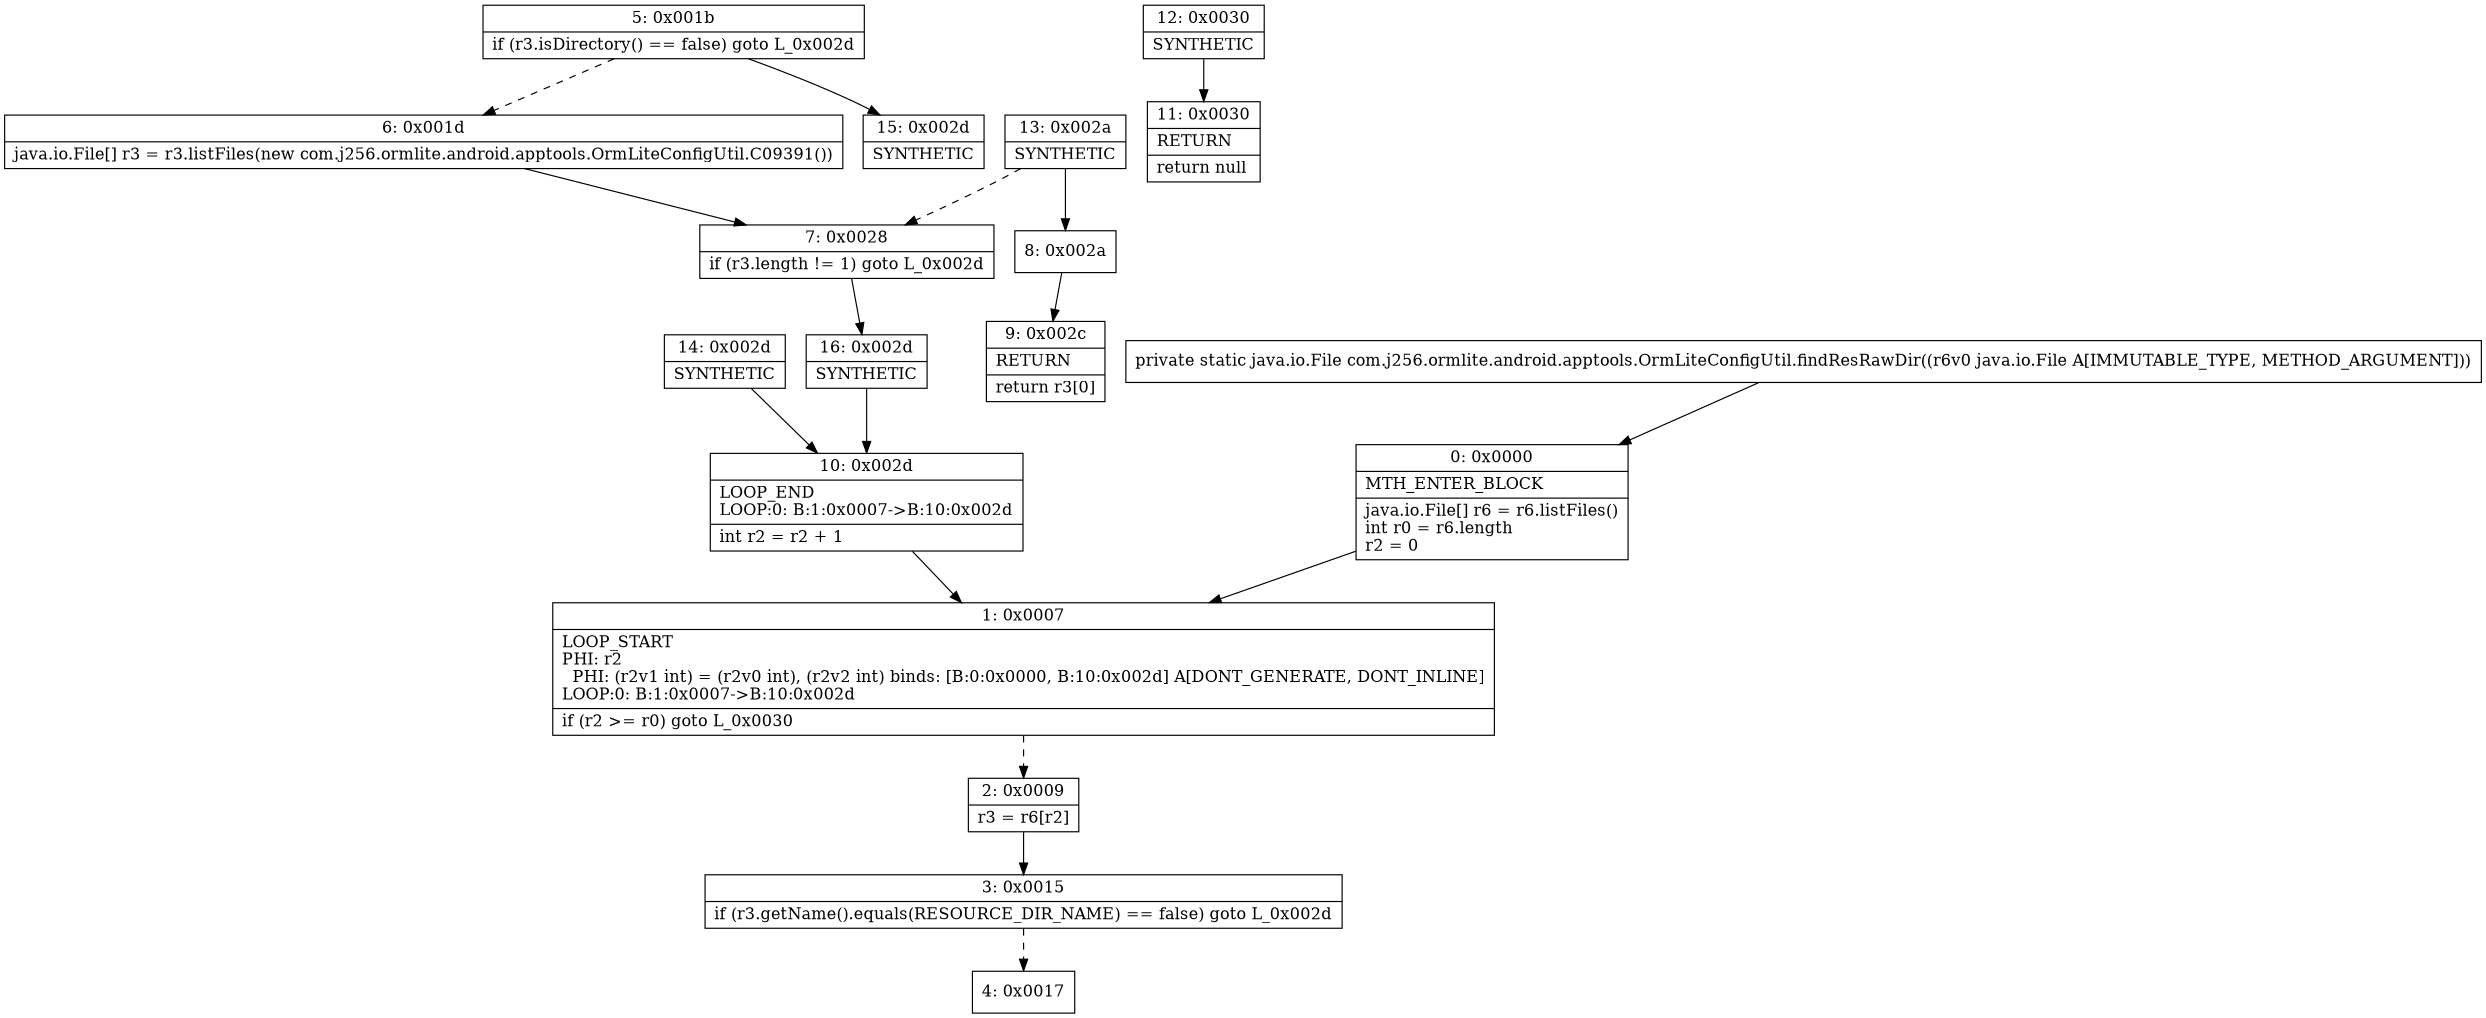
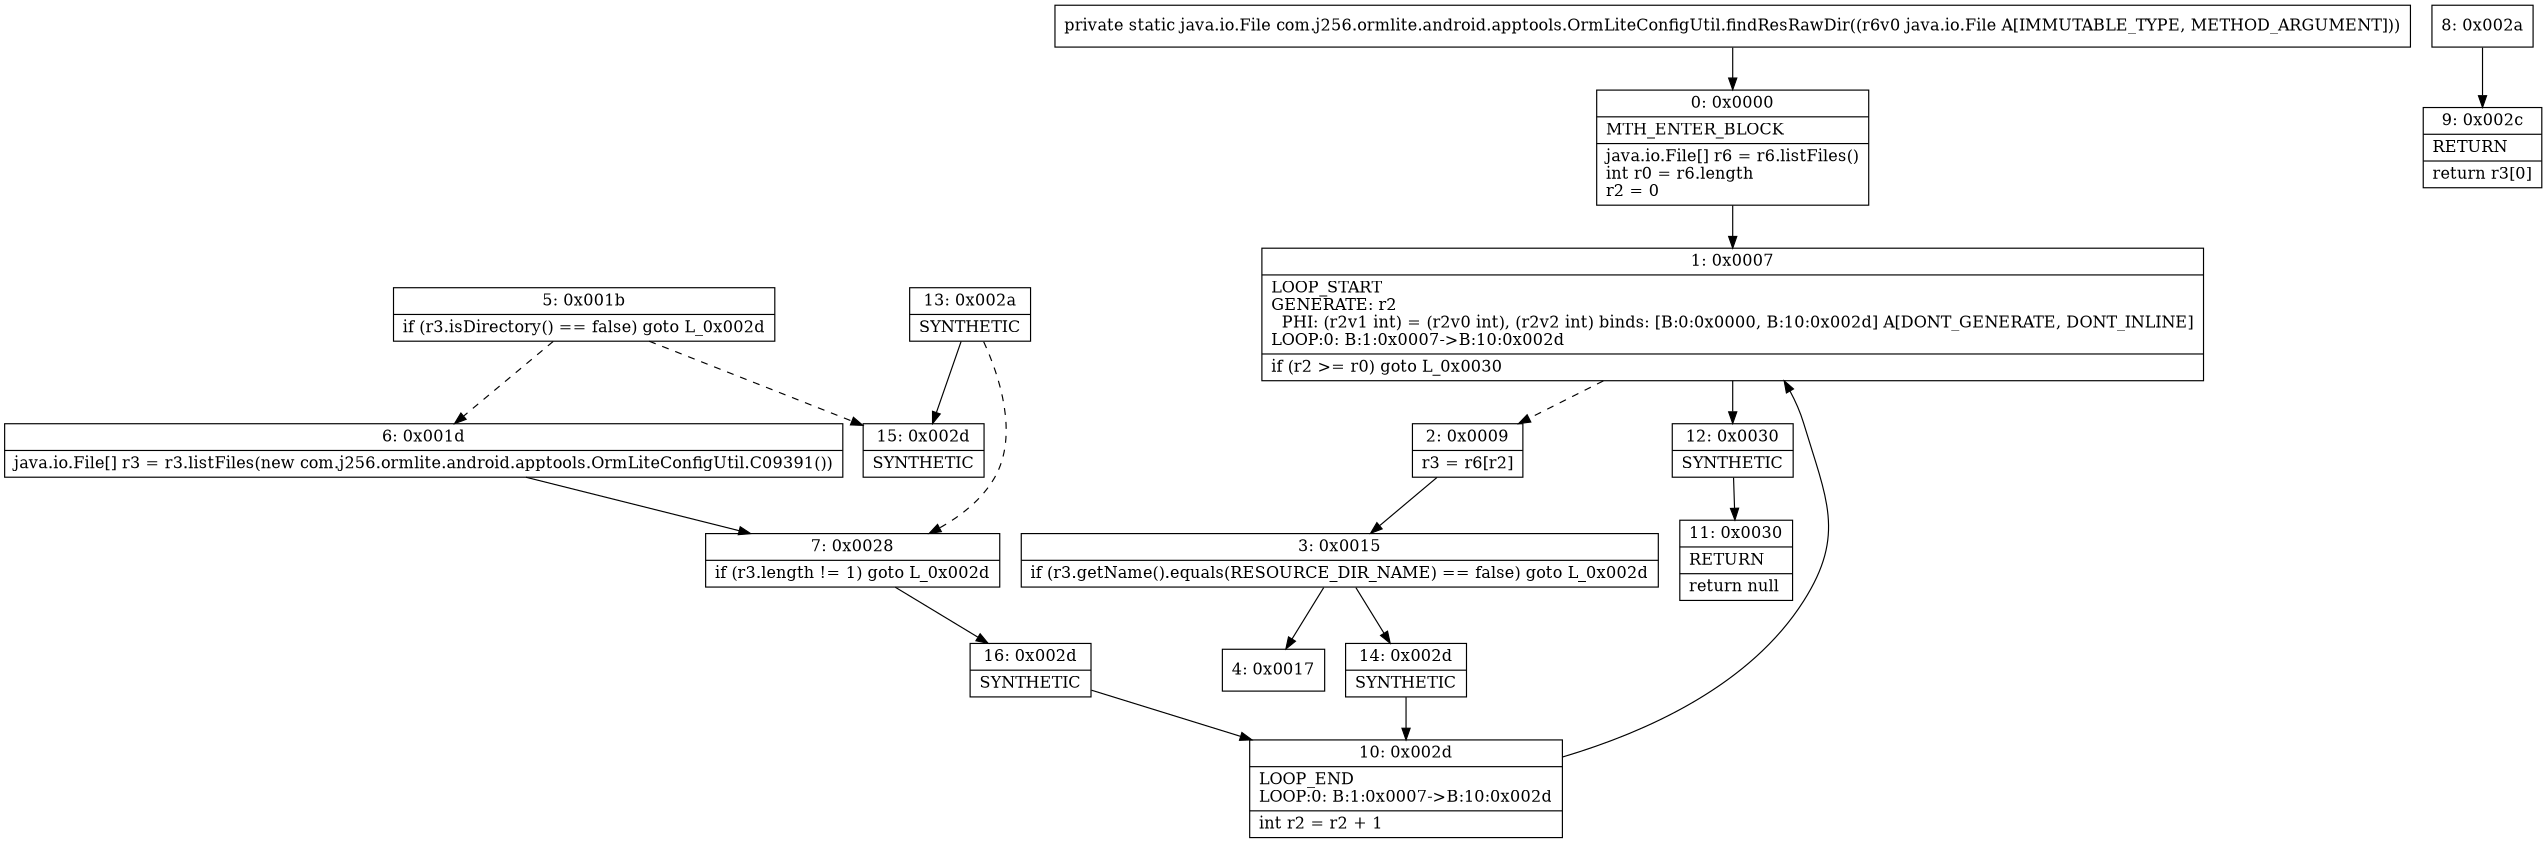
edge "5: 0x001b" -> "15: 0x002d": style solid -> dashed
edge "13: 0x002a" -> "8: 0x002a": now "13: 0x002a" -> "15: 0x002d"
edge "1: 0x0007" -> "12: 0x0030": added
edge "3: 0x0015" -> "14: 0x002d": added
node "1: 0x0007": text "PHI: r2" -> "GENERATE: r2"
edge "3: 0x0015" -> "4: 0x0017": style dashed -> solid
